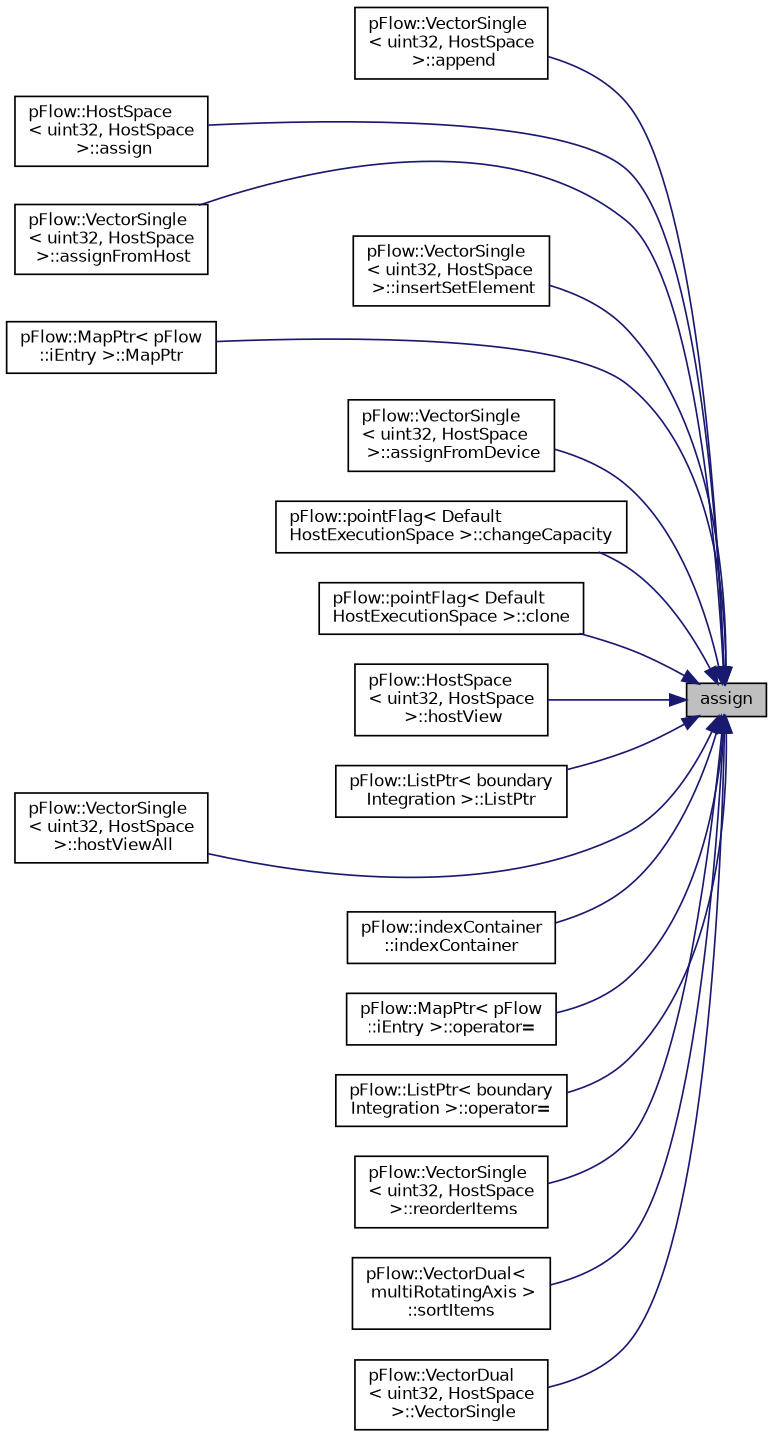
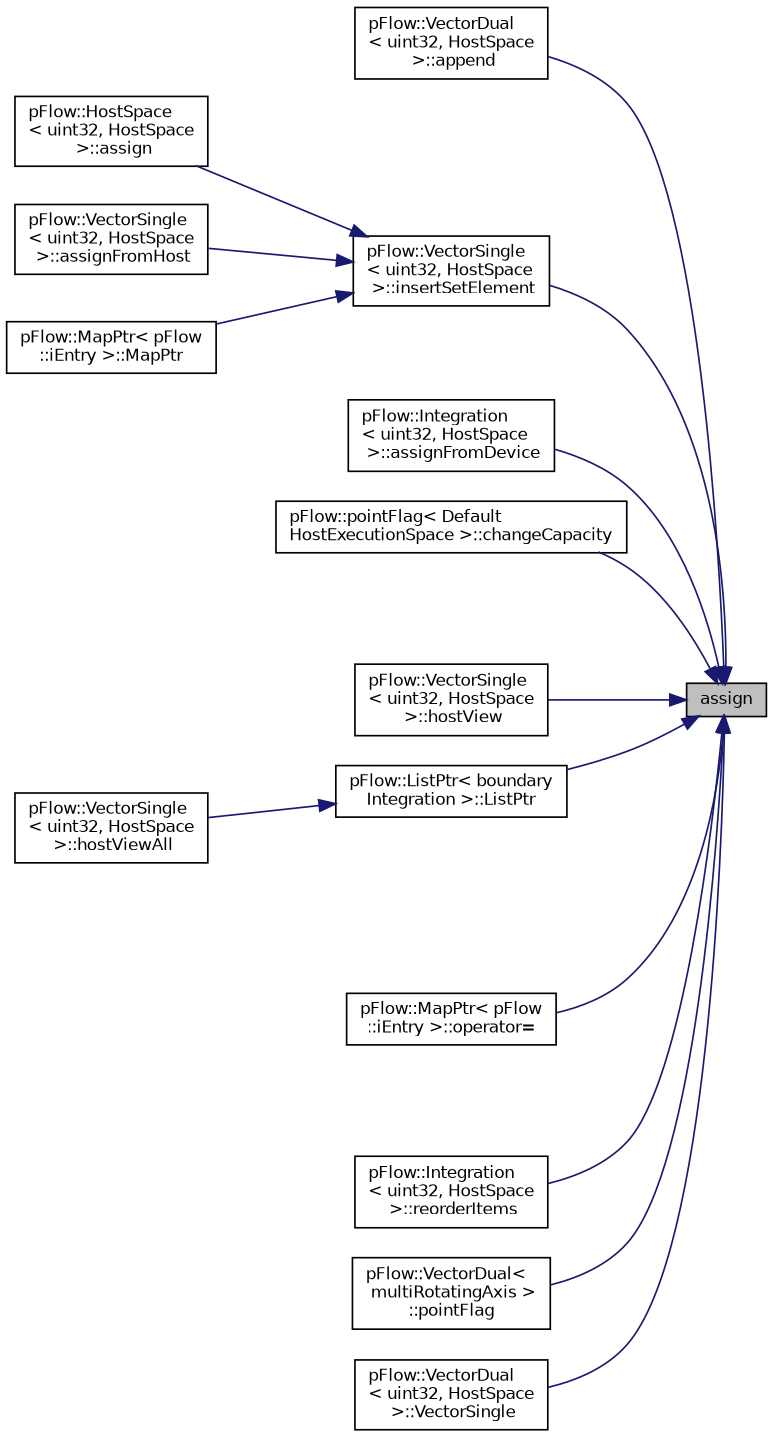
node "pFlow::VectorSingle < uint32, HostSpace >::append": label "pFlow::VectorSingle < uint32, HostSpace >::append" -> "pFlow::VectorDual < uint32, HostSpace >::append"
edge "pFlow::HostSpace < uint32, HostSpace >::assign" -> "assign": now "pFlow::HostSpace < uint32, HostSpace >::assign" -> "pFlow::VectorSingle < uint32, HostSpace >::insertSetElement"
edge "pFlow::VectorSingle < uint32, HostSpace >::assignFromHost" -> "assign": now "pFlow::VectorSingle < uint32, HostSpace >::assignFromHost" -> "pFlow::VectorSingle < uint32, HostSpace >::insertSetElement"
edge "pFlow::MapPtr< pFlow ::iEntry >::MapPtr" -> "assign": now "pFlow::MapPtr< pFlow ::iEntry >::MapPtr" -> "pFlow::VectorSingle < uint32, HostSpace >::insertSetElement"
node "pFlow::VectorSingle < uint32, HostSpace >::assignFromDevice": label "pFlow::VectorSingle < uint32, HostSpace >::assignFromDevice" -> "pFlow::Integration < uint32, HostSpace >::assignFromDevice"
node "pFlow::pointFlag< Default HostExecutionSpace >::clone": removed
node "pFlow::HostSpace < uint32, HostSpace >::hostView": label "pFlow::HostSpace < uint32, HostSpace >::hostView" -> "pFlow::VectorSingle < uint32, HostSpace >::hostView"
edge "pFlow::VectorSingle < uint32, HostSpace >::hostViewAll" -> "assign": now "pFlow::VectorSingle < uint32, HostSpace >::hostViewAll" -> "pFlow::ListPtr< boundary Integration >::ListPtr"
node "pFlow::indexContainer ::indexContainer": removed
node "pFlow::ListPtr< boundary Integration >::operator=": removed
node "pFlow::VectorSingle < uint32, HostSpace >::reorderItems": label "pFlow::VectorSingle < uint32, HostSpace >::reorderItems" -> "pFlow::Integration < uint32, HostSpace >::reorderItems"
node "pFlow::VectorDual< multiRotatingAxis > ::sortItems": label "pFlow::VectorDual< multiRotatingAxis > ::sortItems" -> "pFlow::VectorDual< multiRotatingAxis > ::pointFlag"
